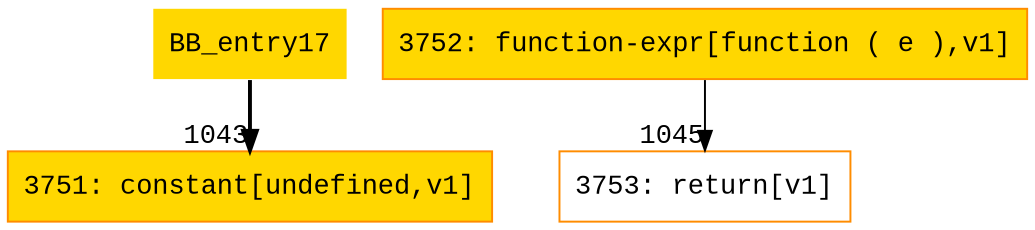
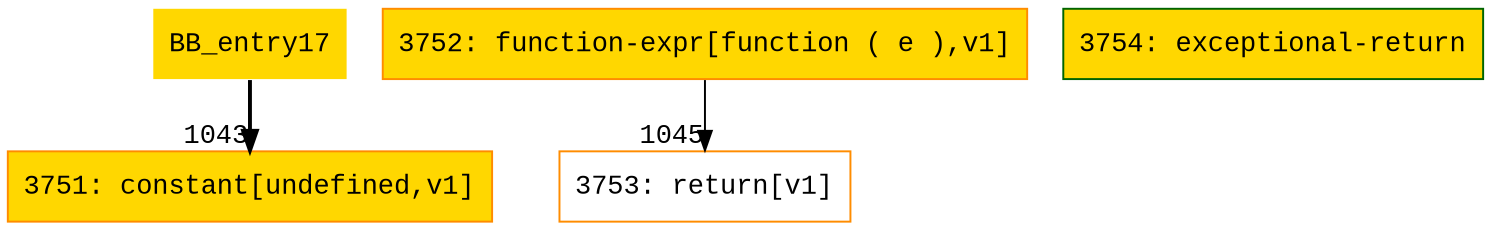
node "3754: exceptional-return": added
